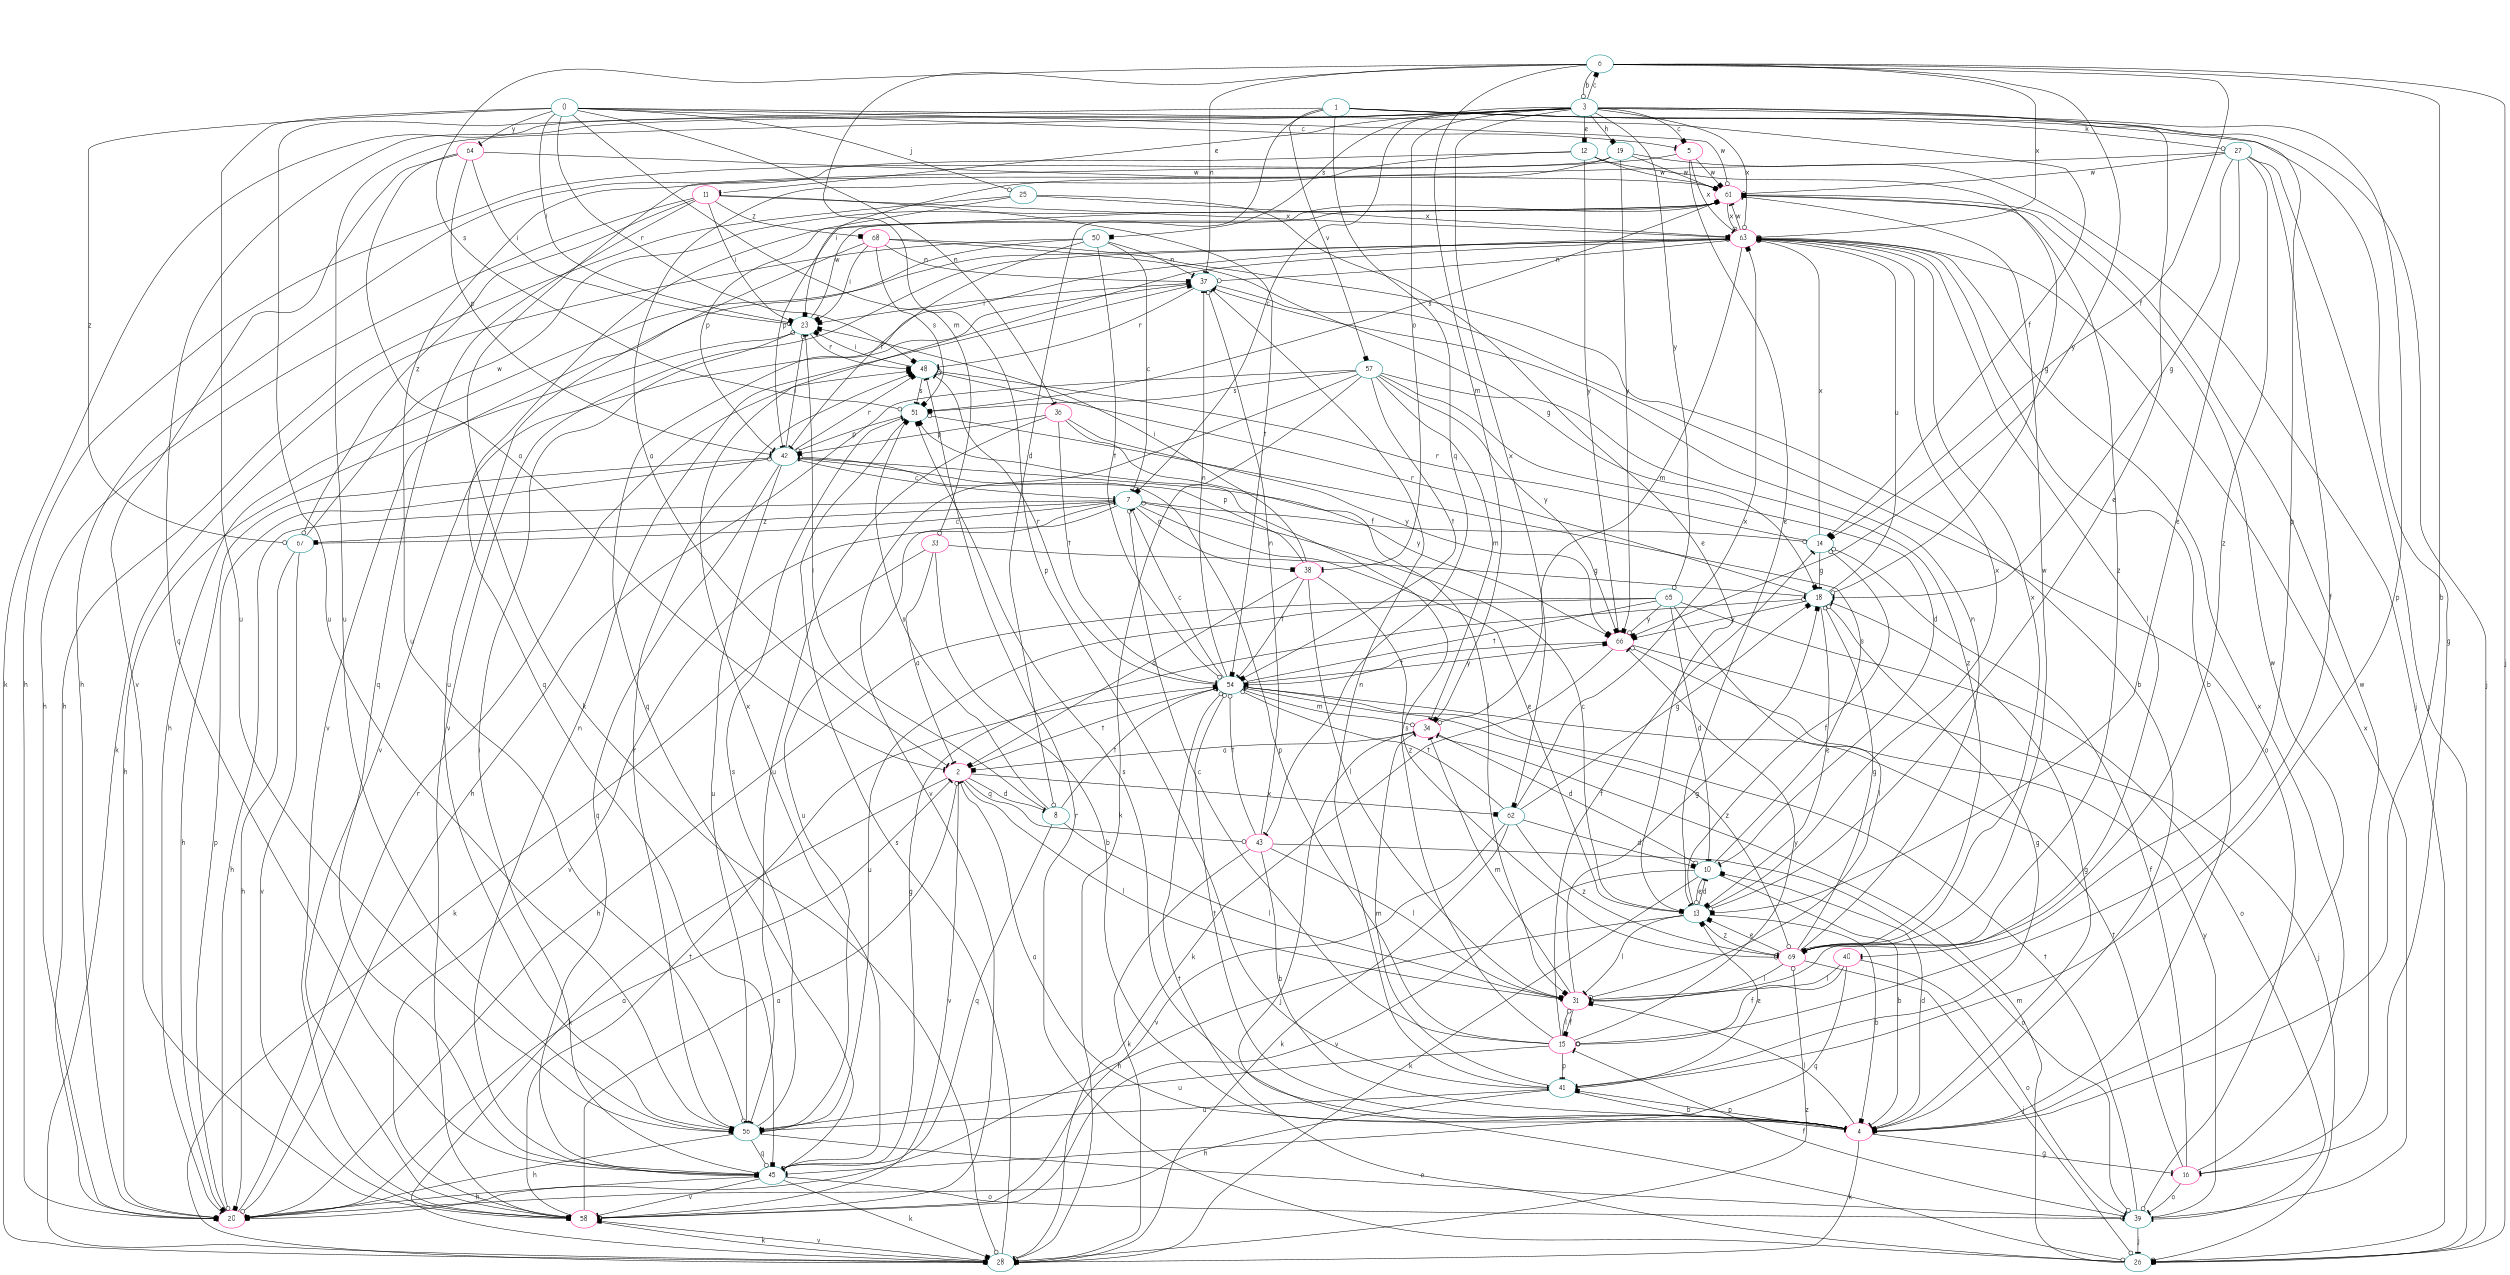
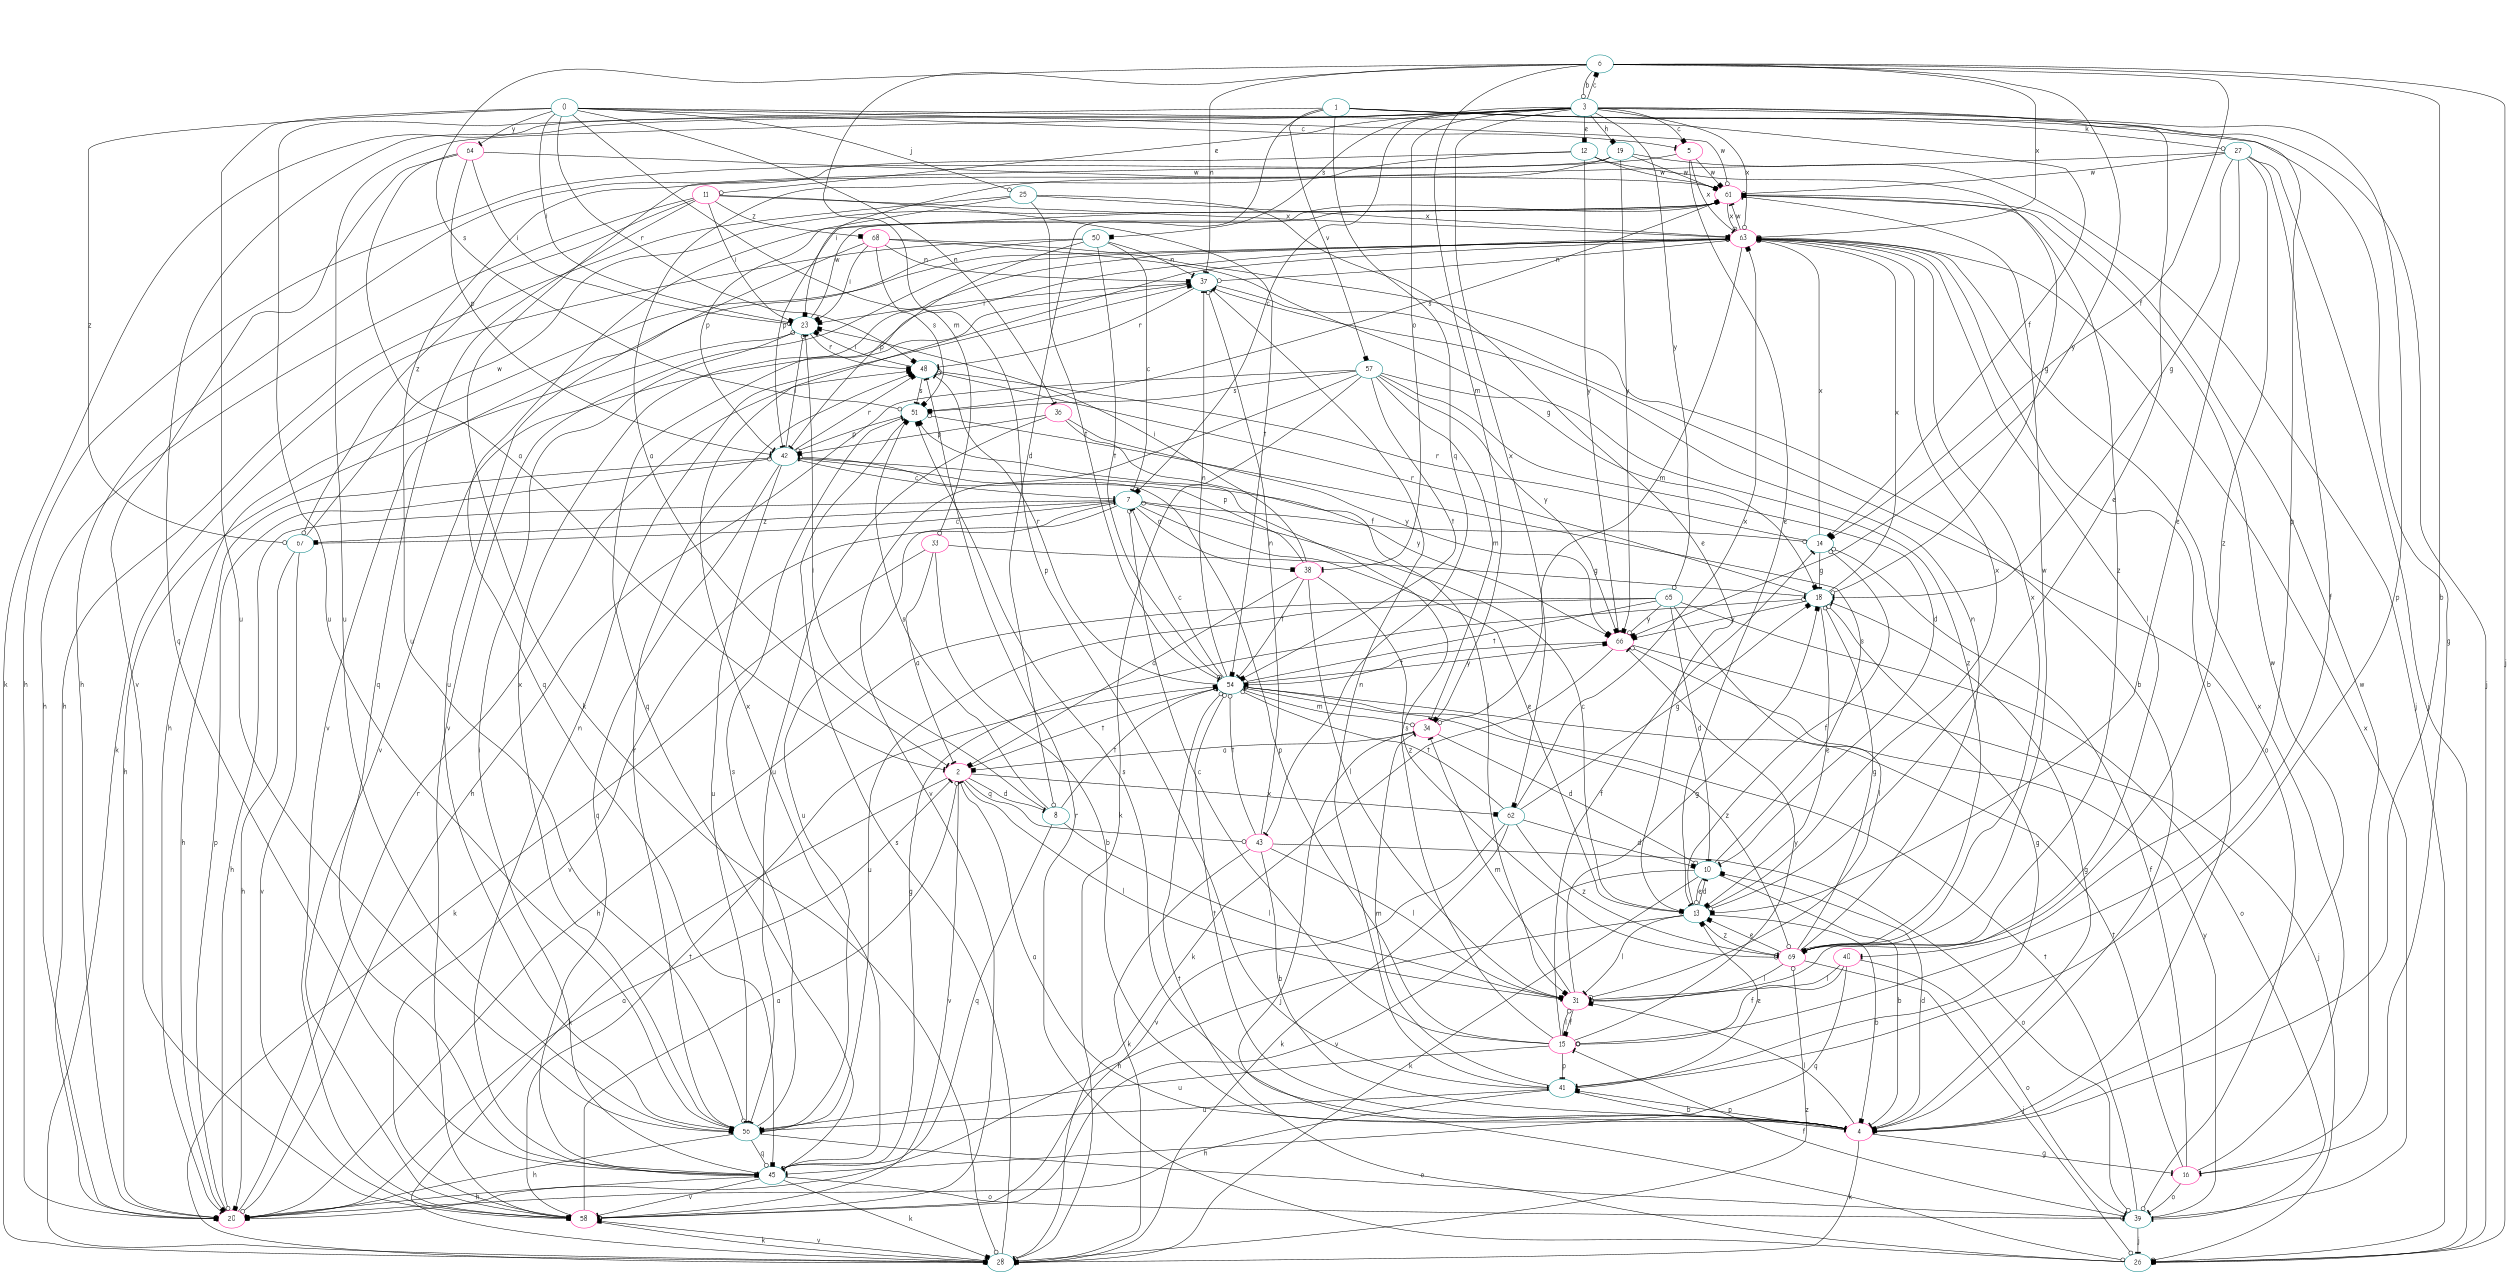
edge "3" -> "11": arrowhead tee -> odot
edge "50" -> "42": label "f" -> "p"
edge "56" -> "63": added, label "x"
edge "18" -> "63": label "u" -> "x"
edge "36" -> "54": now "25" -> "54"
edge "26" -> "34": removed, label "m"
